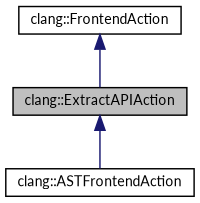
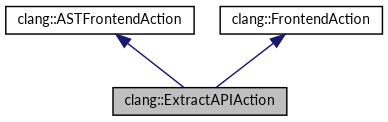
edge "clang::ASTFrontendAction" -> "clang::ExtractAPIAction": reversed
